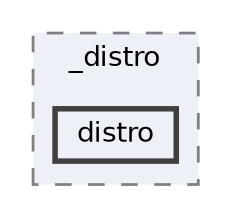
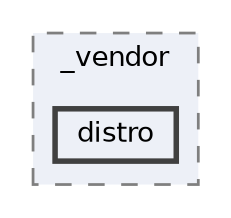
cluster "_distro": label "_distro" -> "_vendor"
